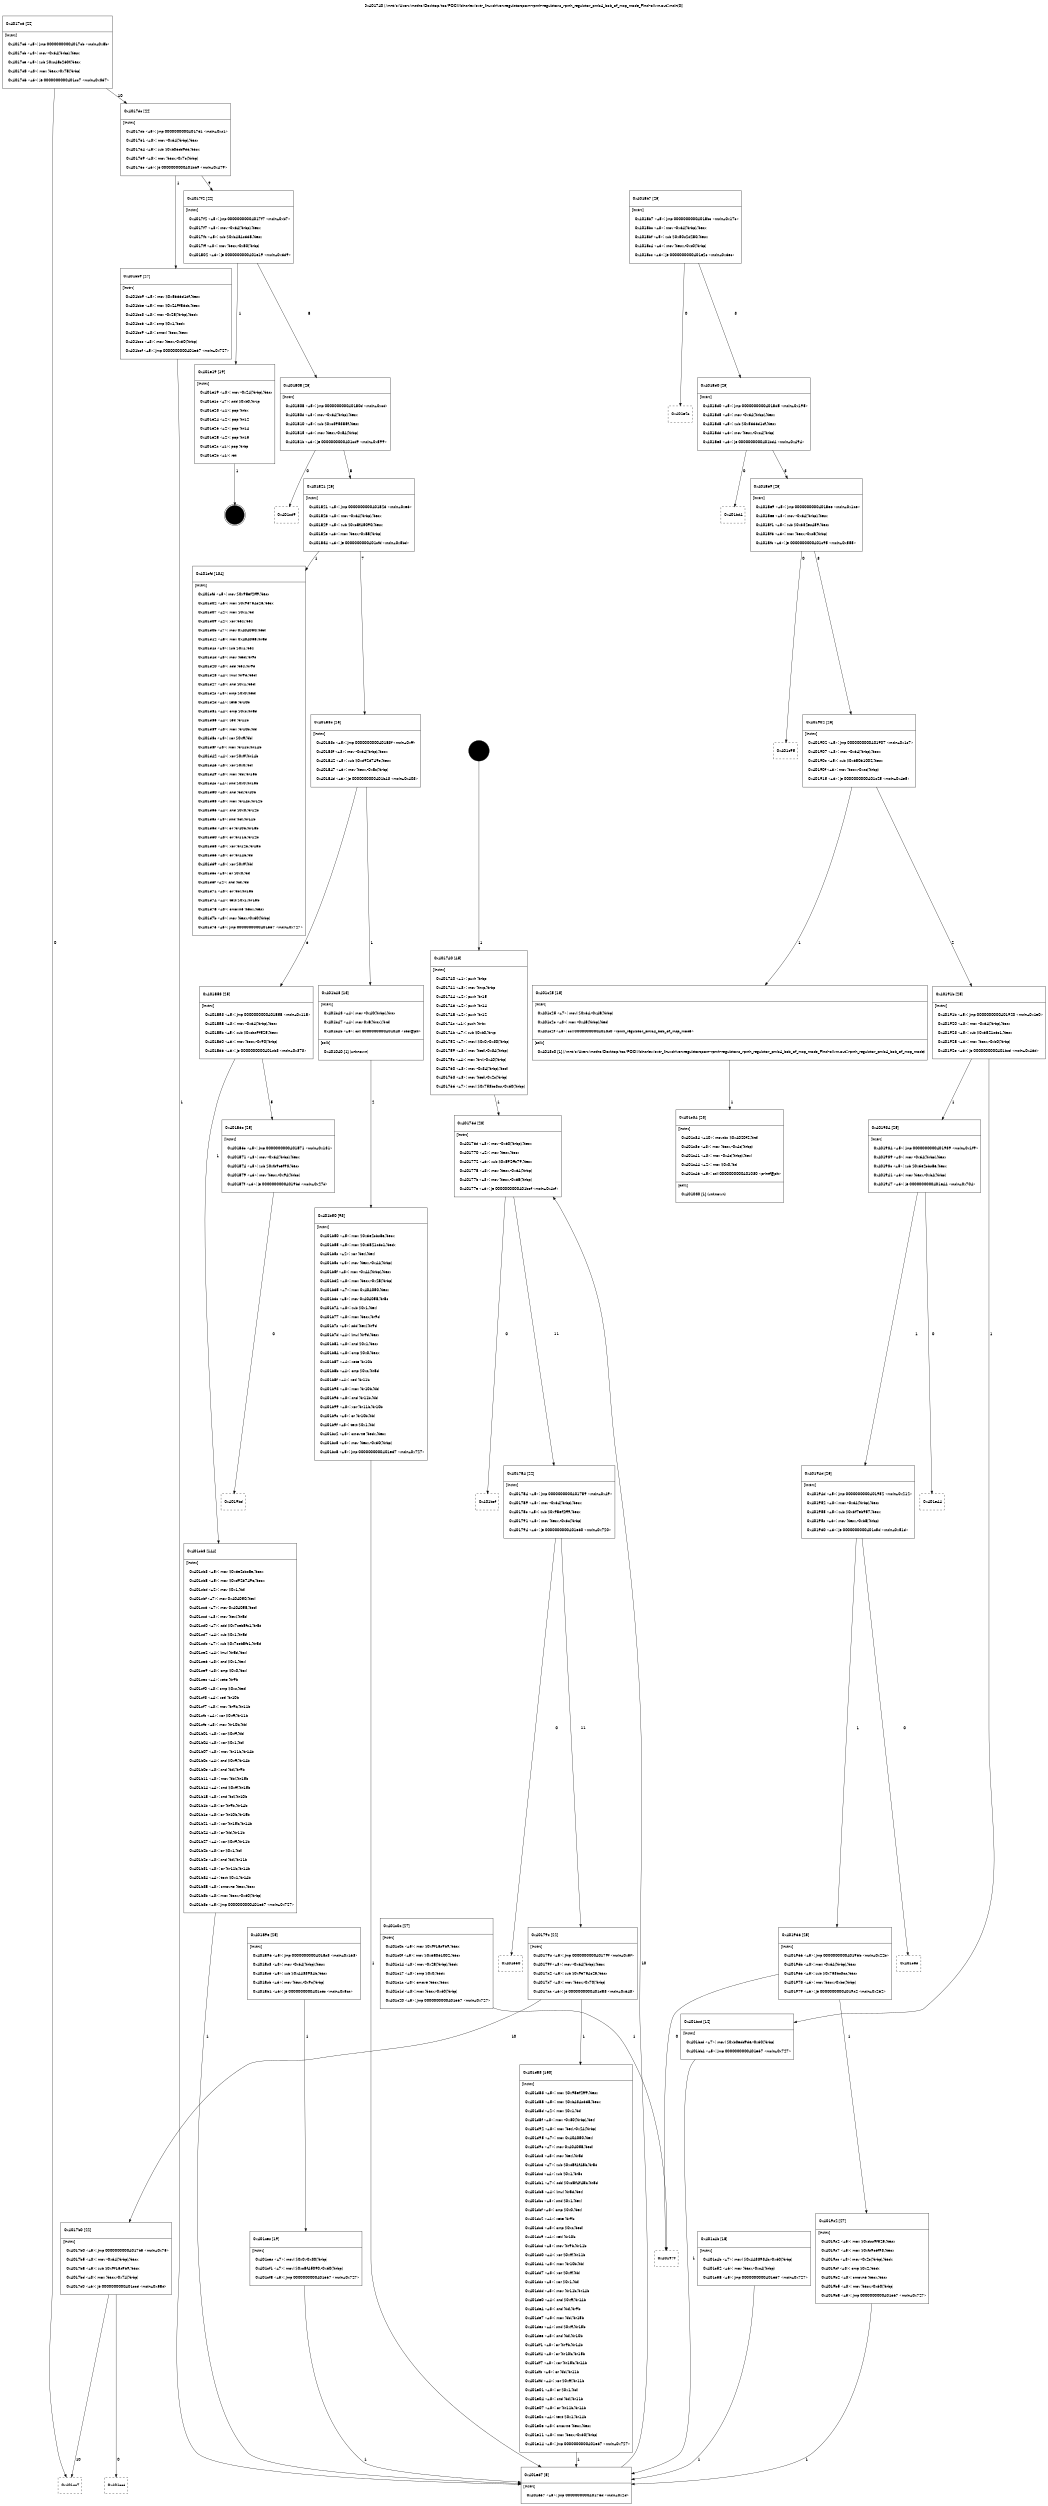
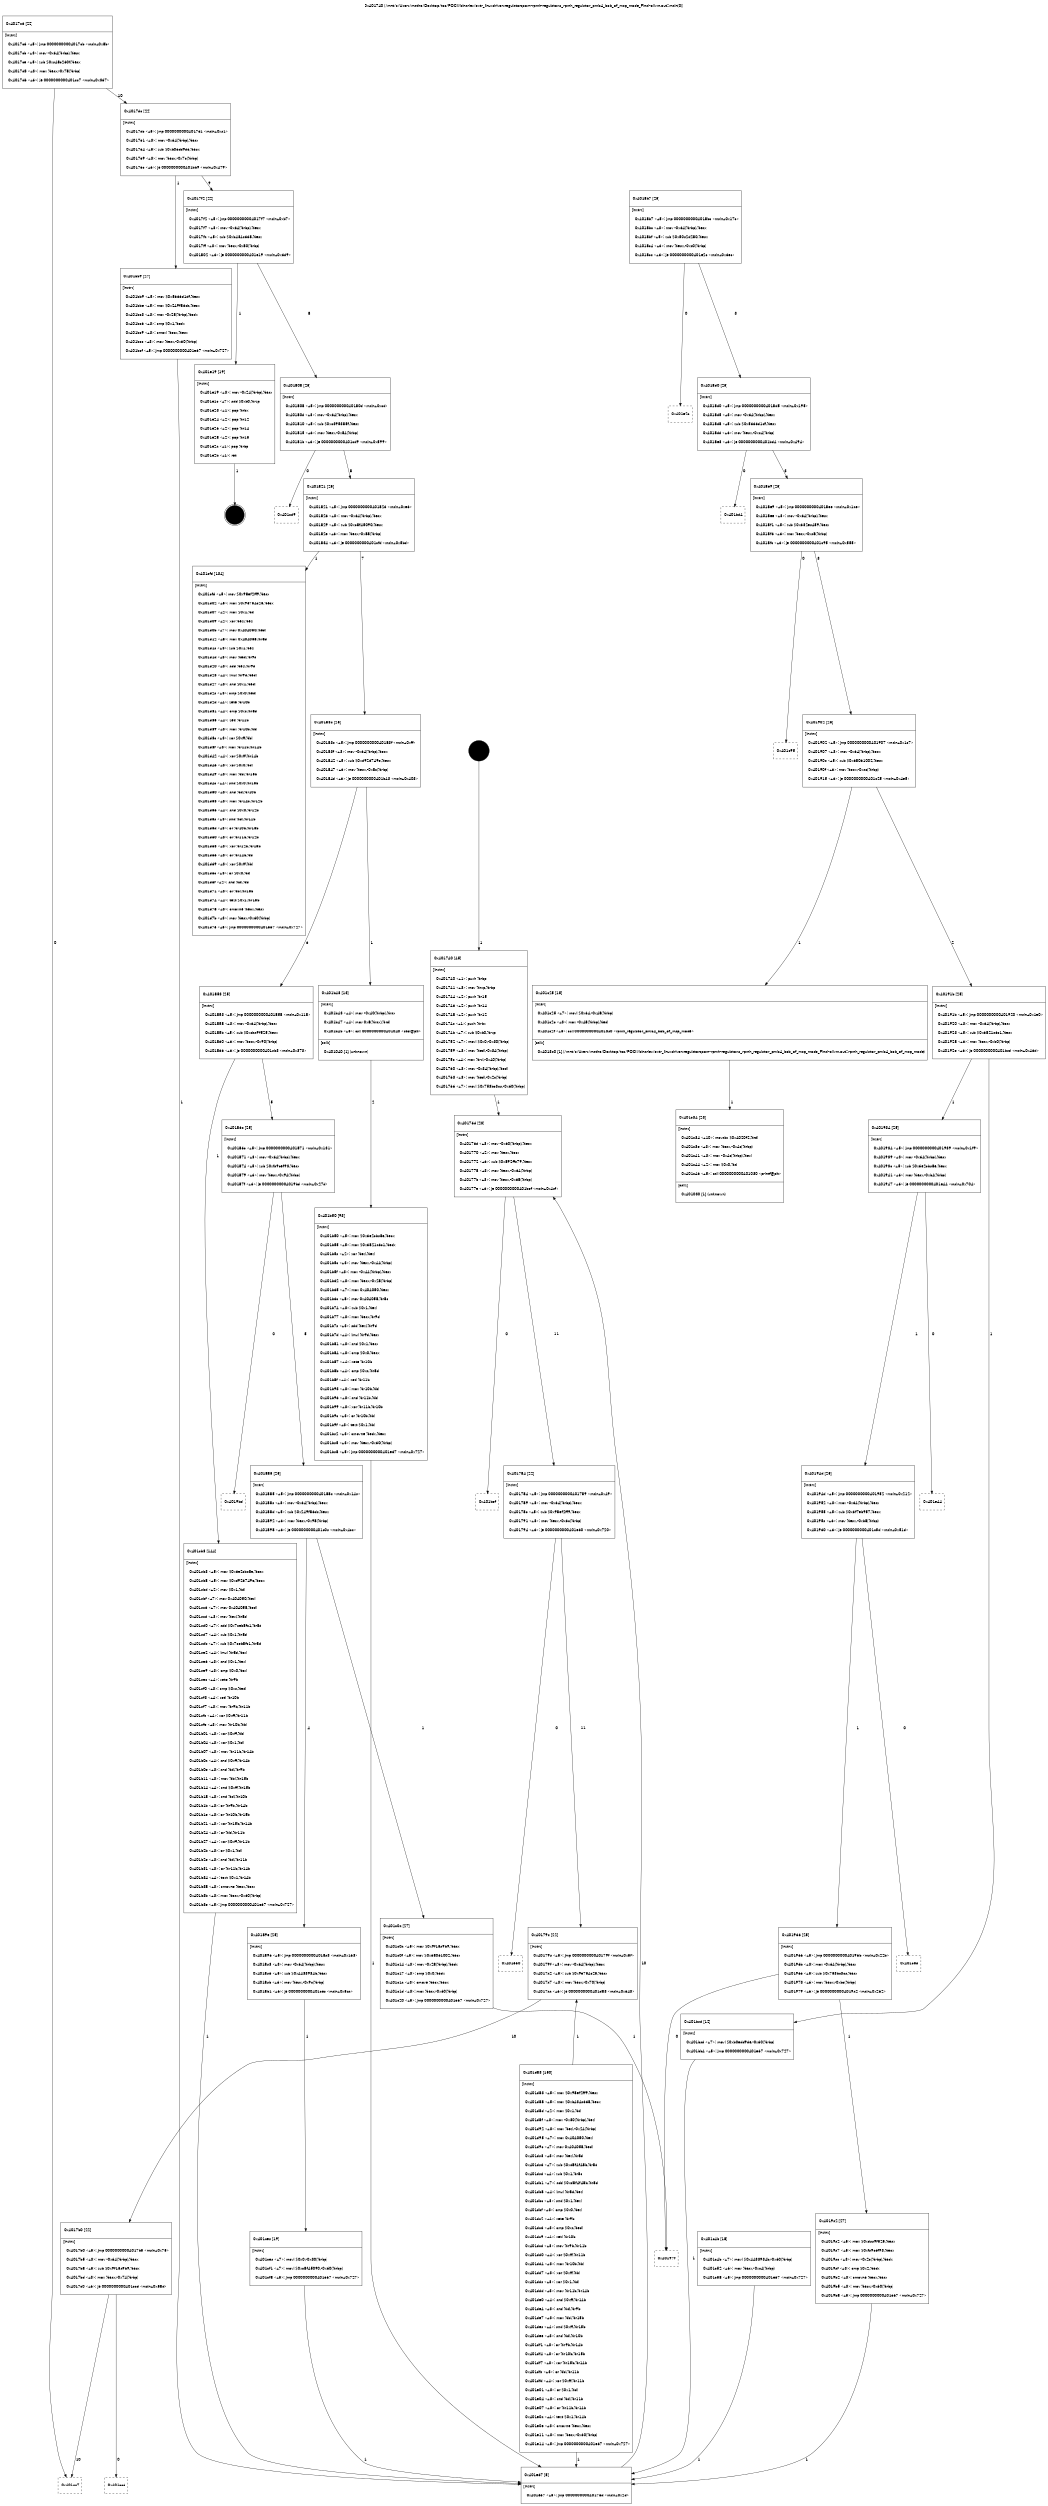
node "0x401885 [25]": added
edge "0x40179a [22]" -> "0x401d83 [150]": reversed
